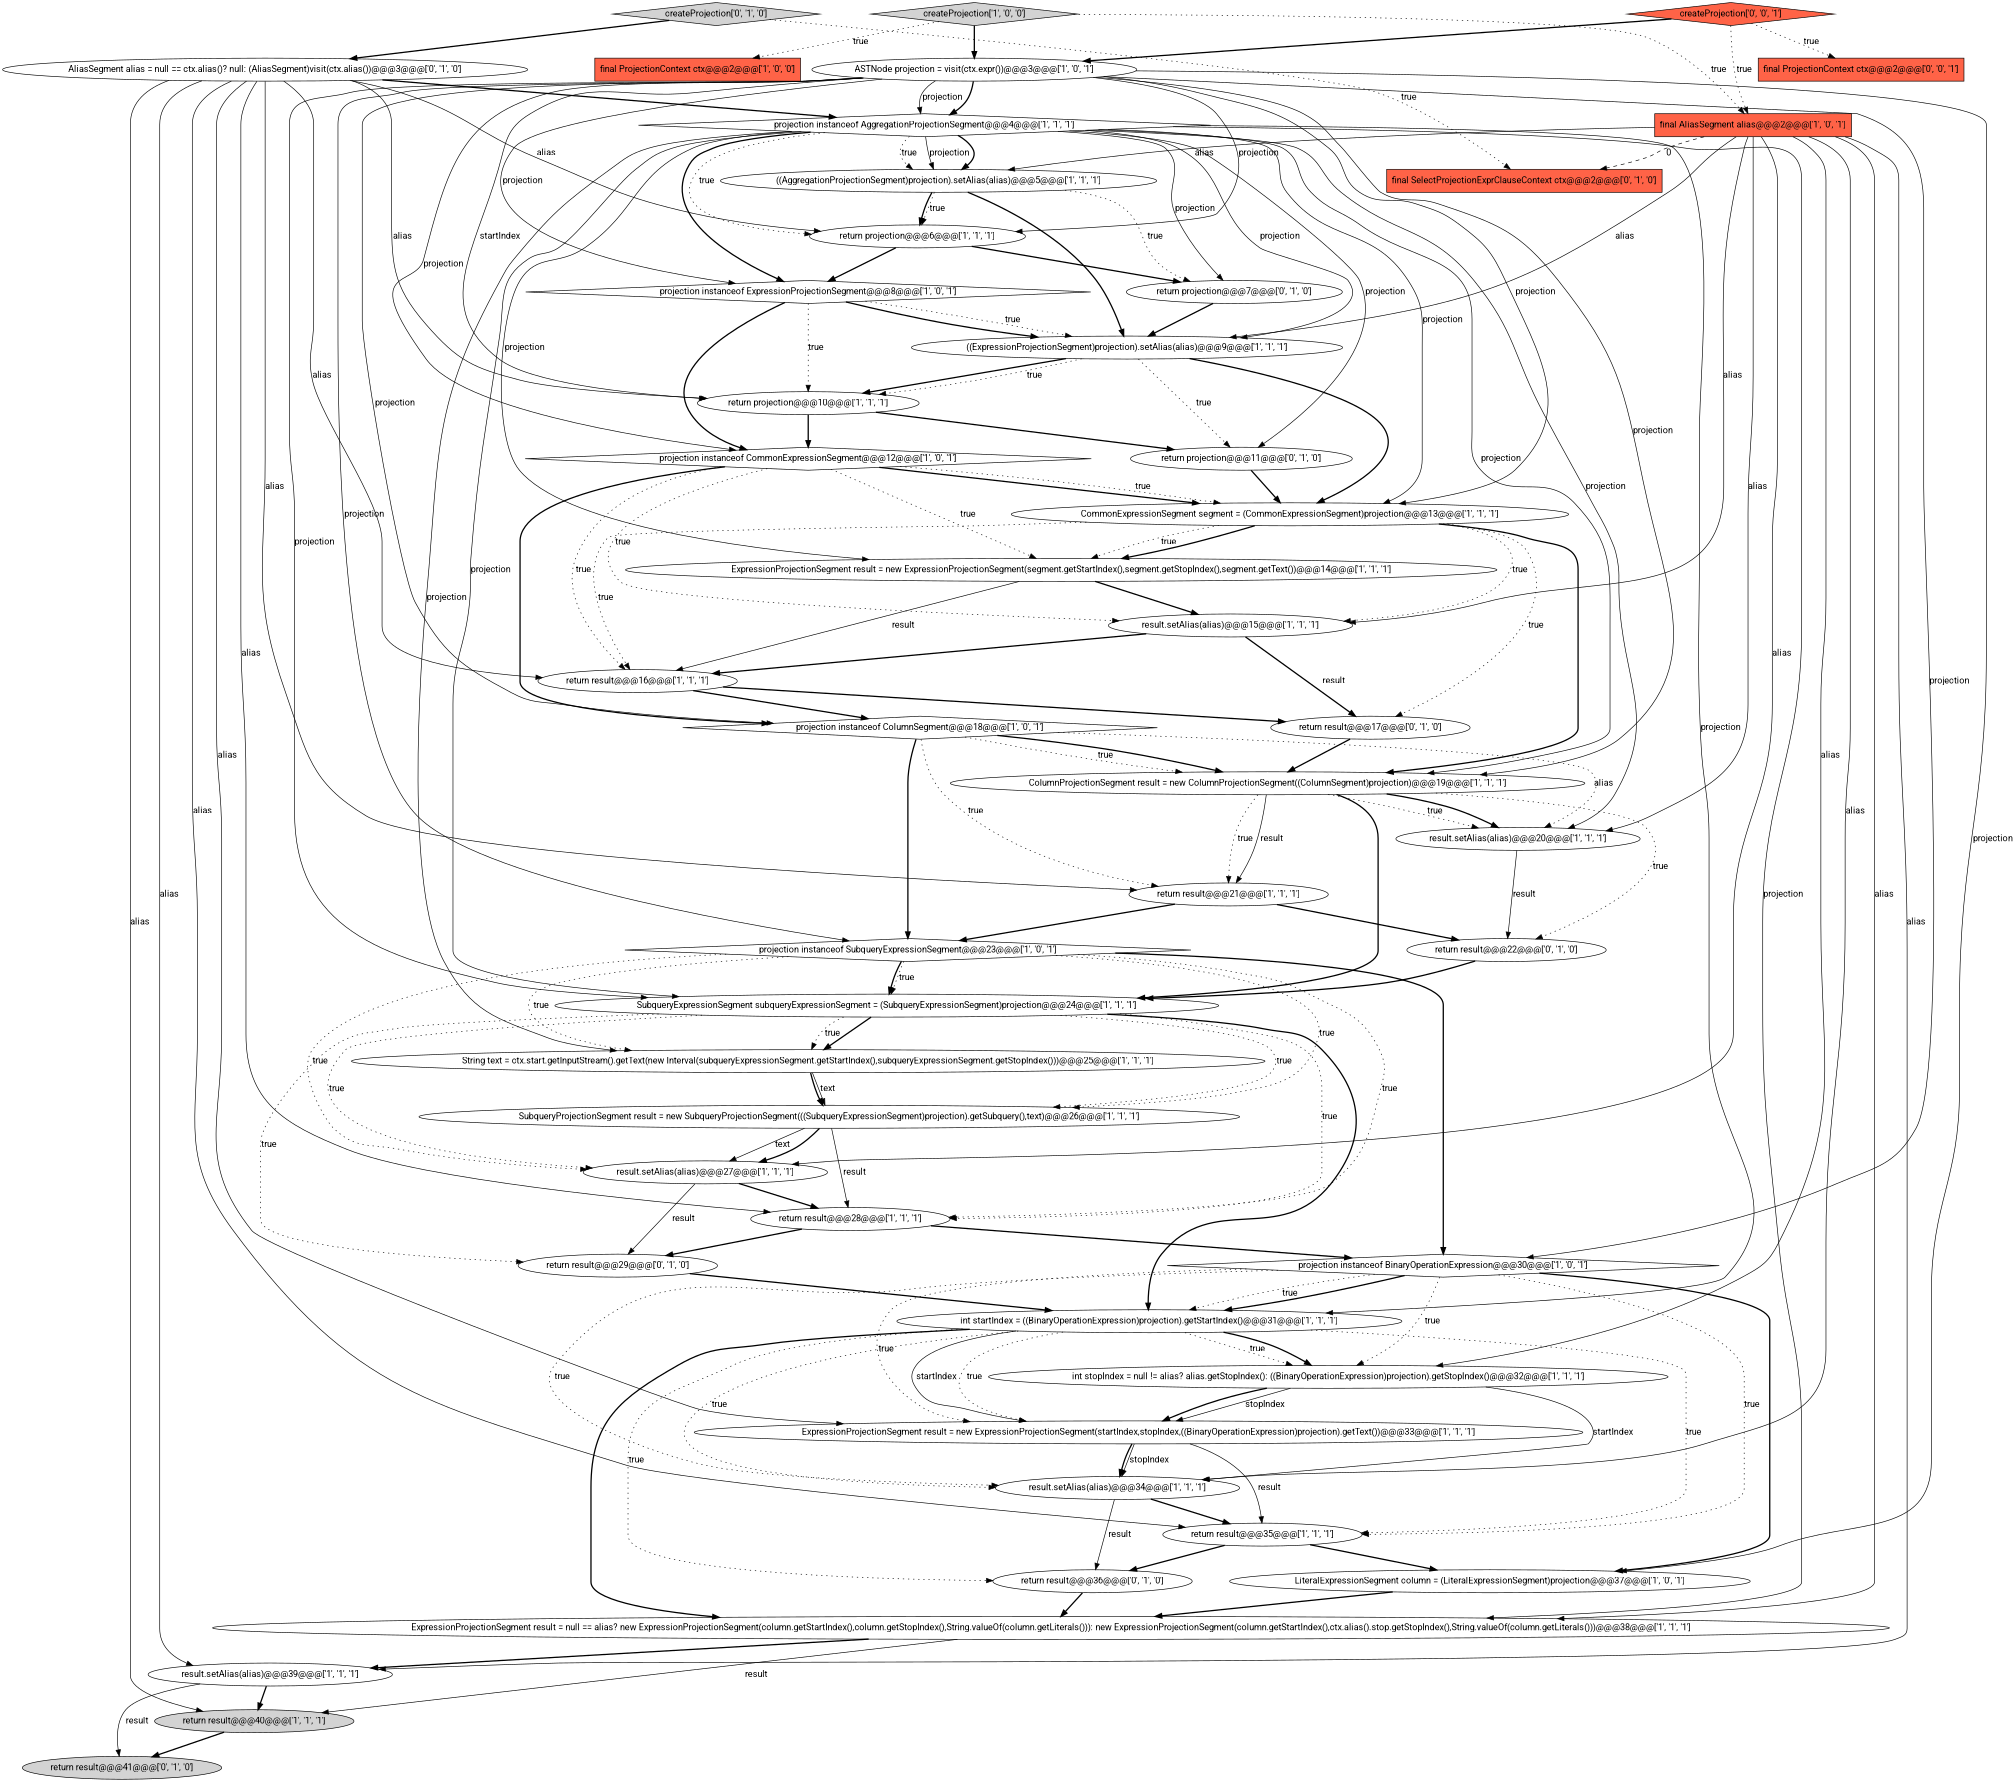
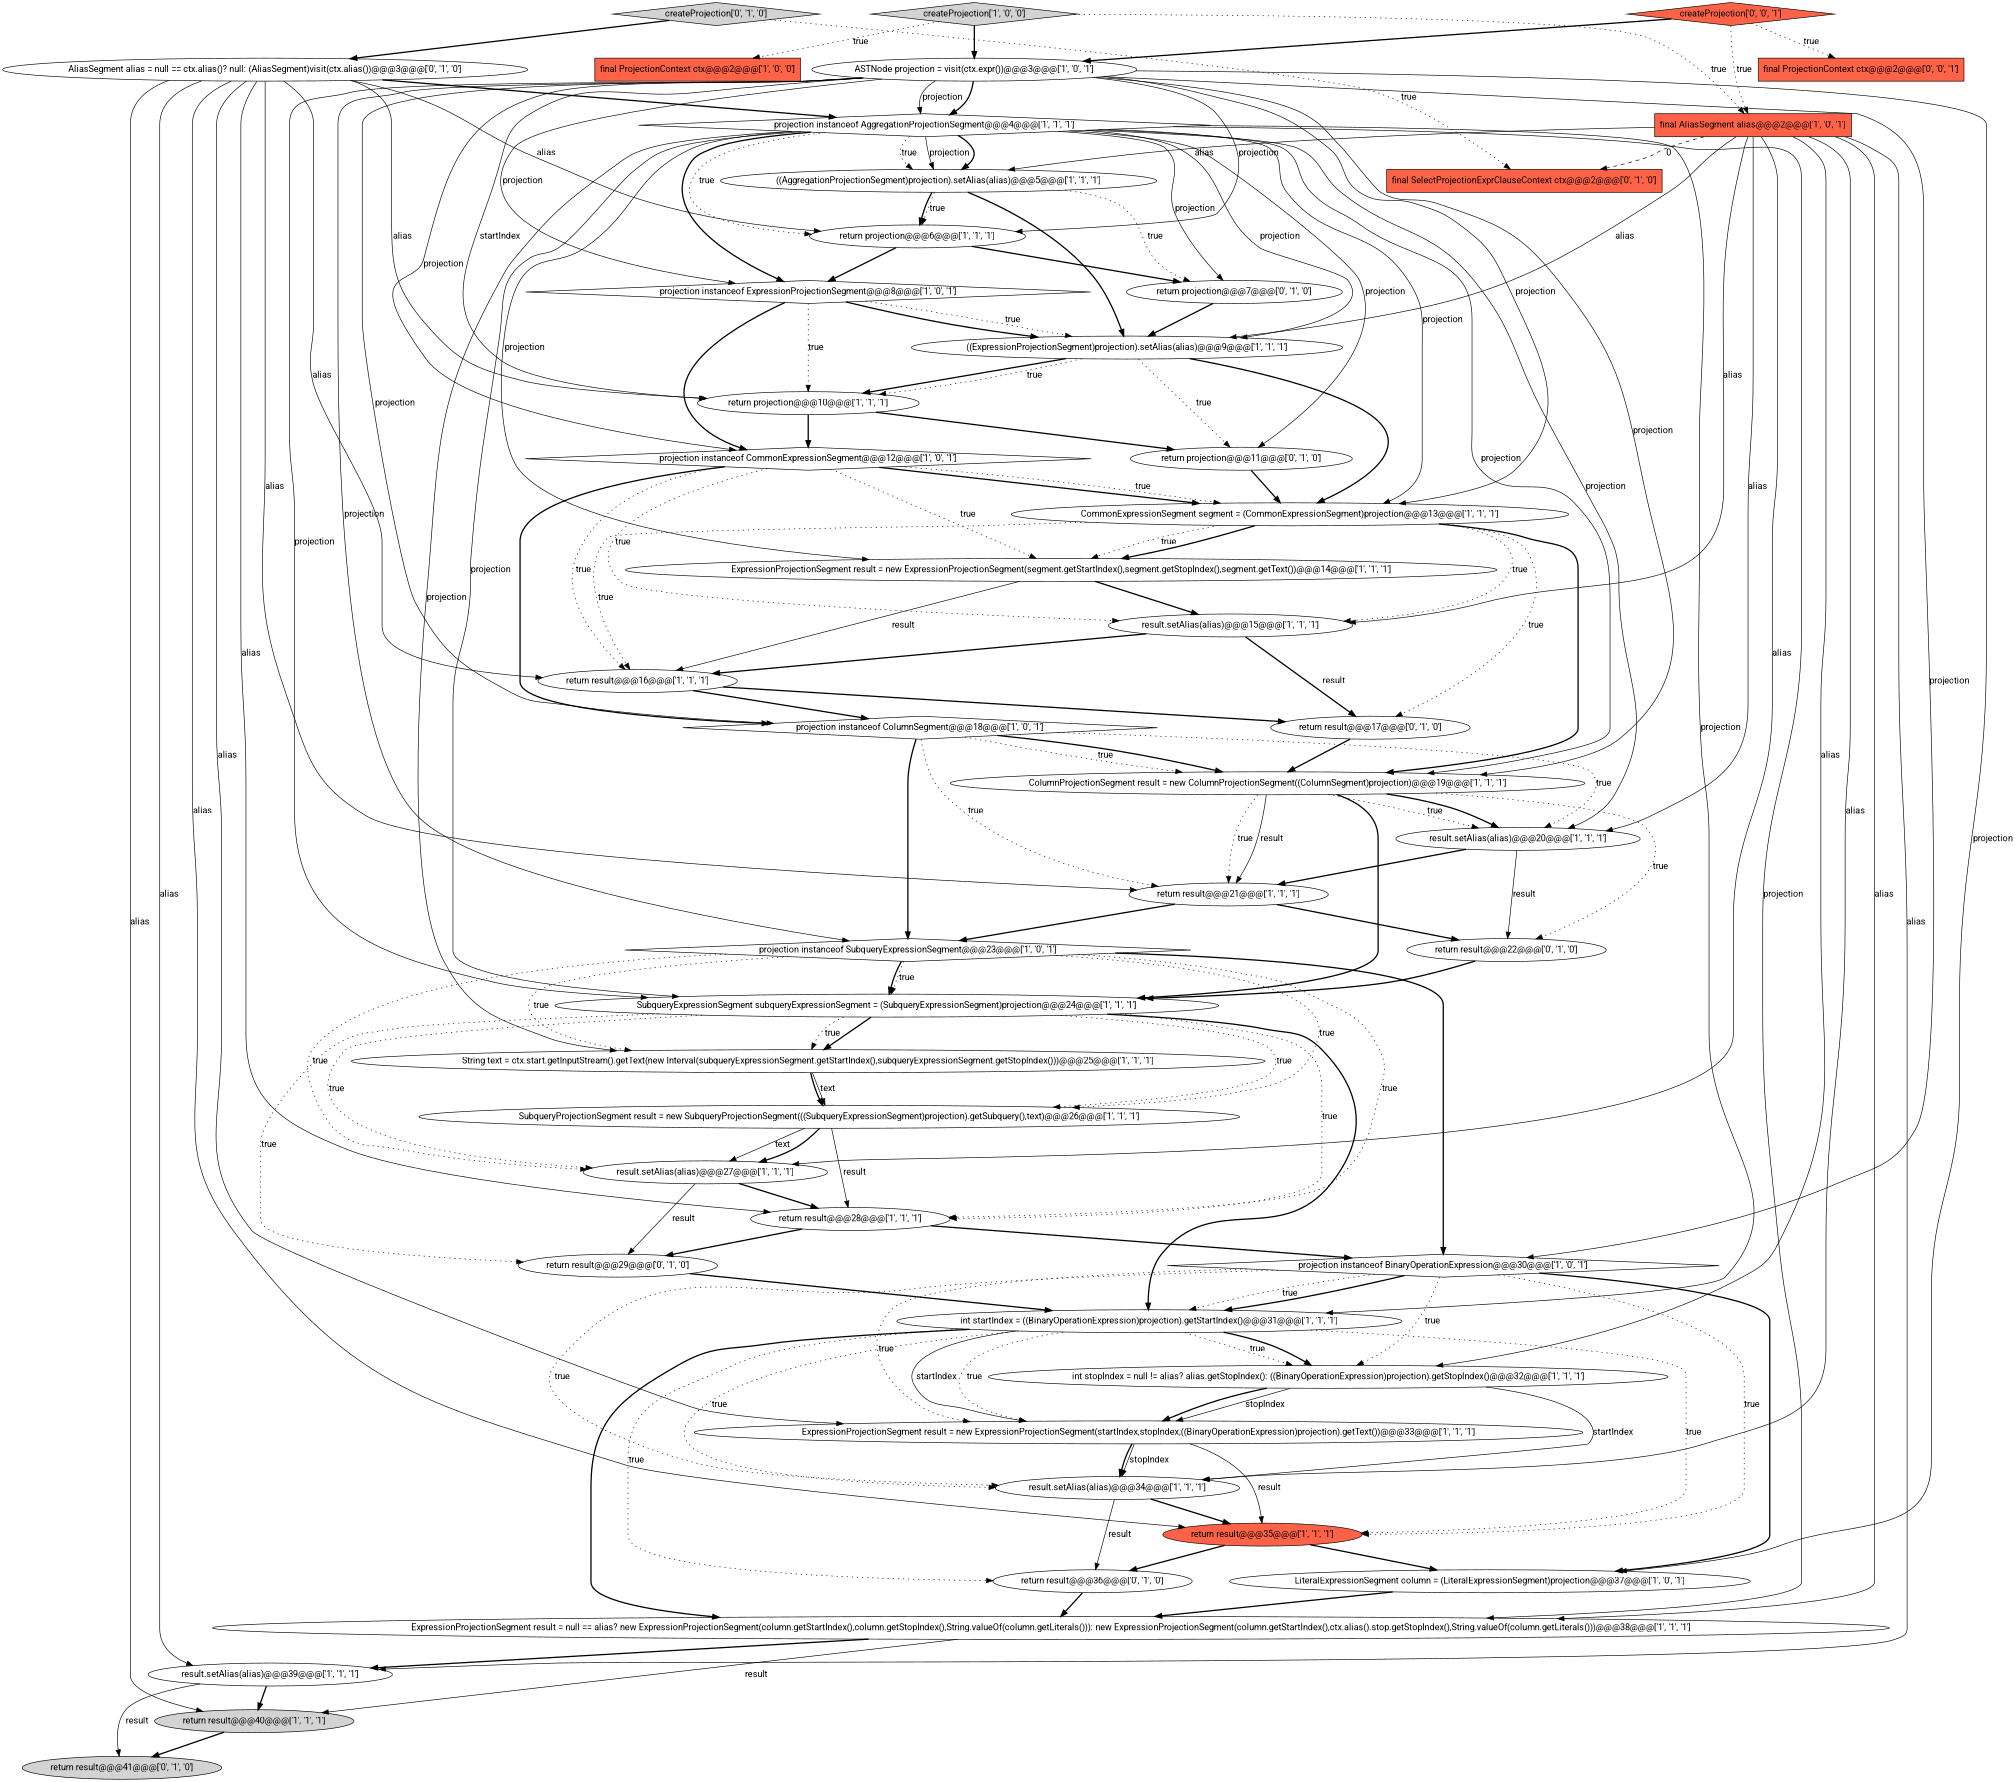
edge "projection instanceof ColumnSegment@@@18@@@['1', '0', '1']" -> "result.setAlias(alias)@@@20@@@['1', '1', '1']": label "alias" -> "true"
edge "result.setAlias(alias)@@@20@@@['1', '1', '1']" -> "return result@@@21@@@['1', '1', '1']": added
node "return result@@@35@@@['1', '1', '1']": fillcolor white -> tomato
